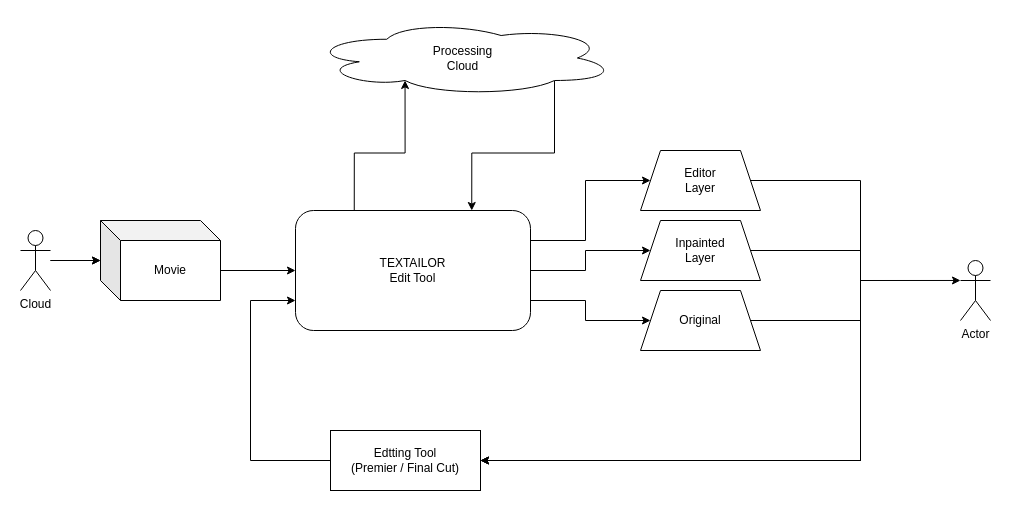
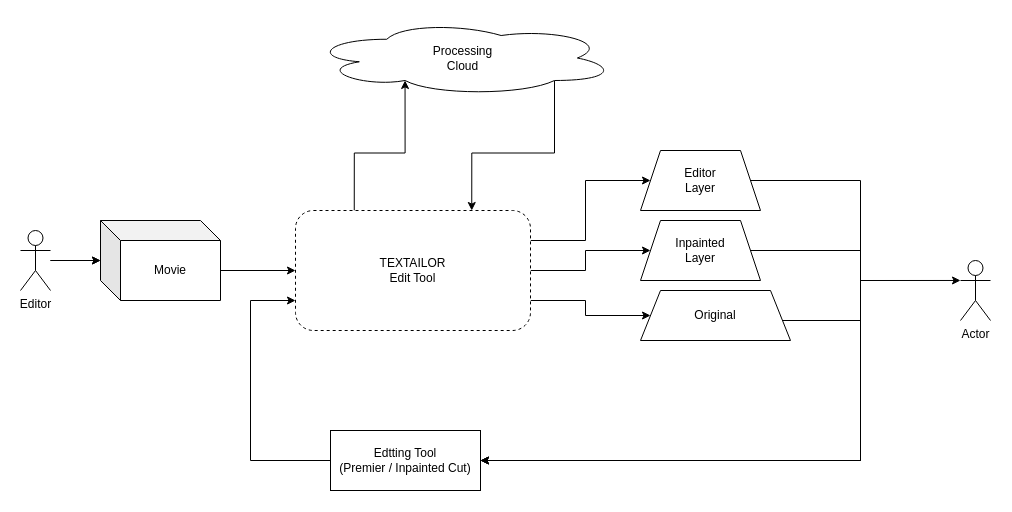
node "TEXTAILOR Edit Tool": style solid -> dashed
node "Cloud": label "Cloud" -> "Editor"
node "Original": size 120x60 -> 150x50
node "Edtting Tool (Premier / Final Cut)": label "Edtting Tool (Premier / Final Cut)" -> "Edtting Tool (Premier / Inpainted Cut)"
